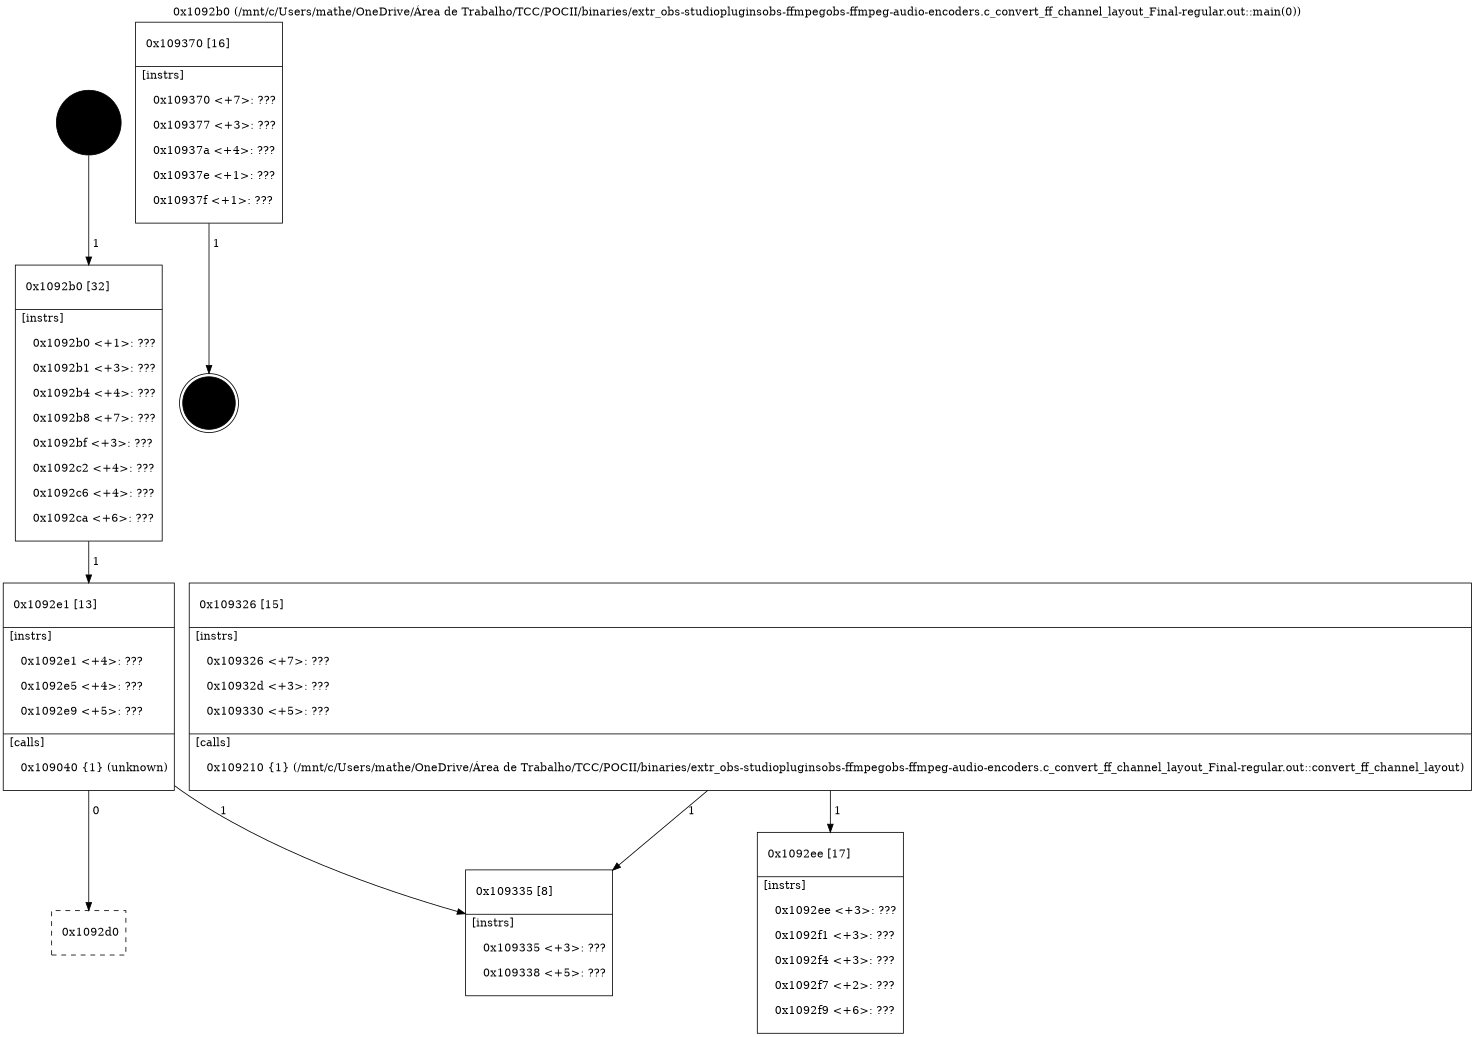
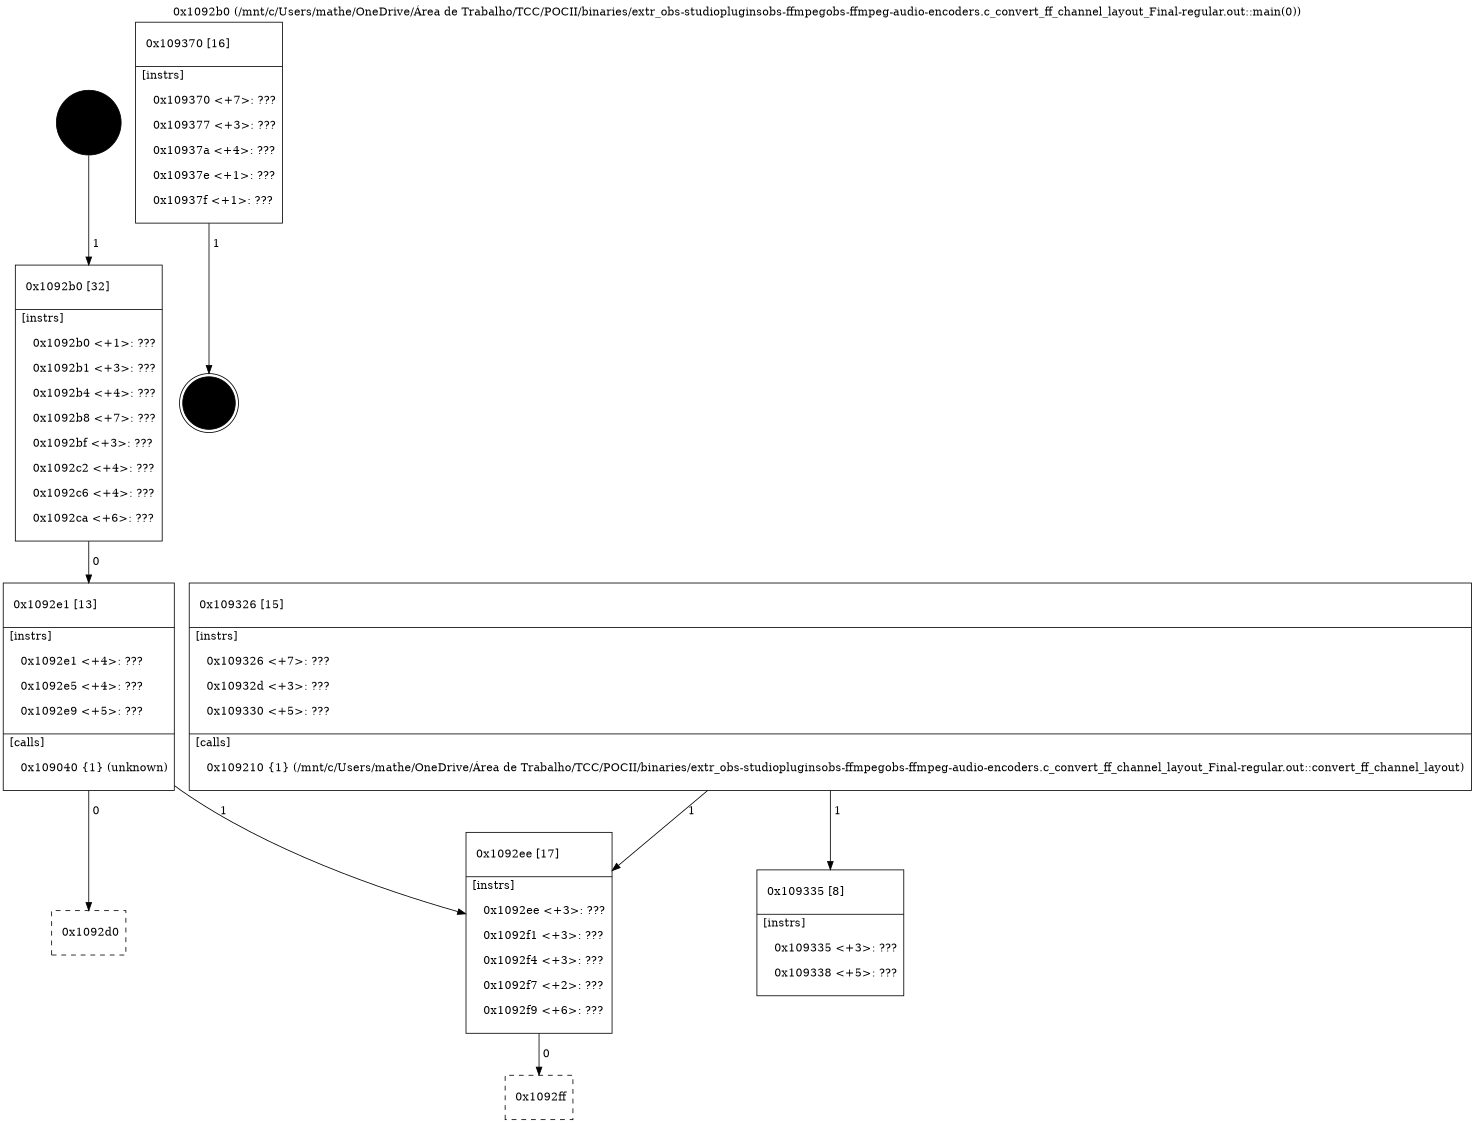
edge "0x1092b0 [32]" -> "0x1092e1 [13]": label " 1" -> " 0"
edge "0x1092e1 [13]" -> "0x109335 [8]": now "0x1092e1 [13]" -> "0x1092ee [17]"
node "0x1092ff": added
